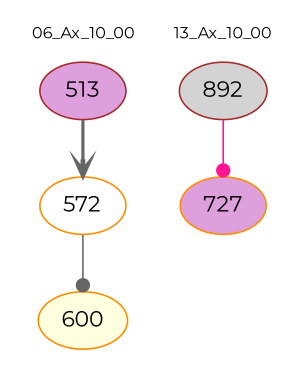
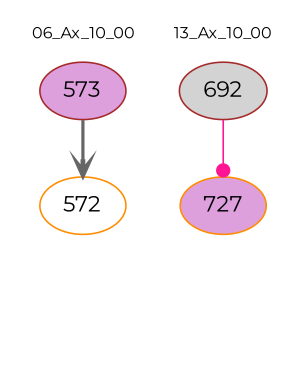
node "513": label "513" -> "573"
node "892": label "892" -> "692"
node "600": removed
